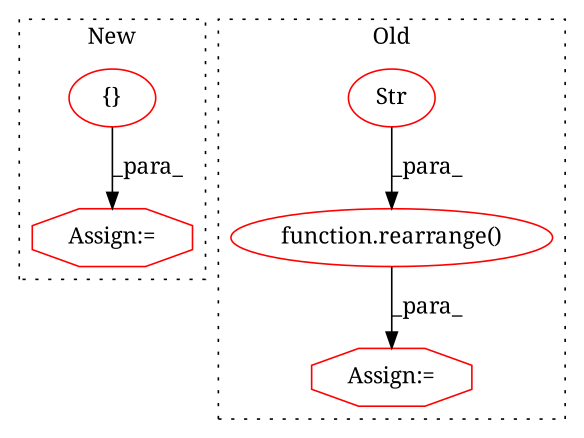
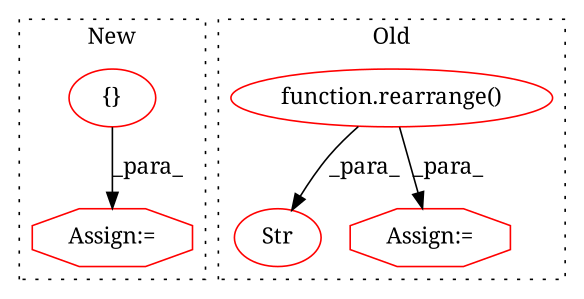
edge "Str" -> "function.rearrange()": reversed
